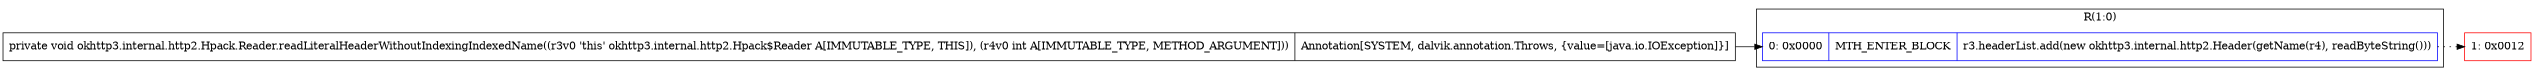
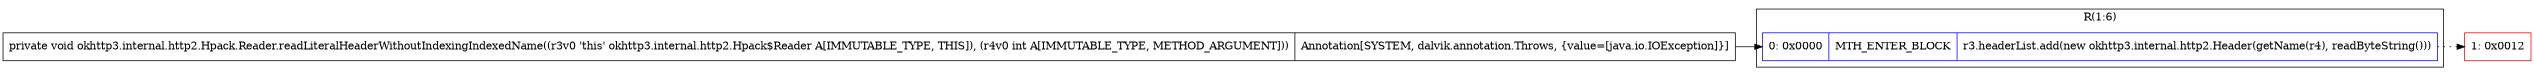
cluster "R(1:0)": label "R(1:0)" -> "R(1:6)"
